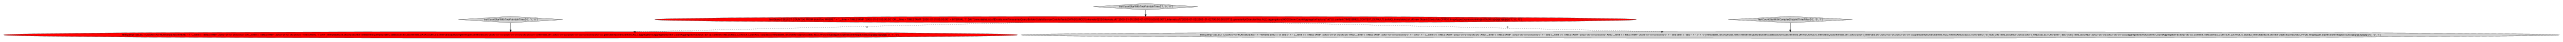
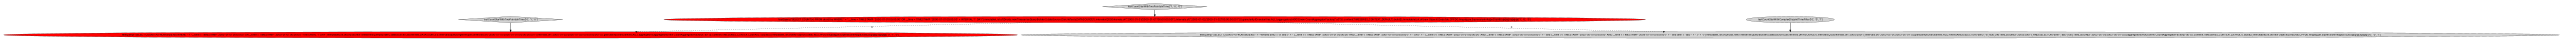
node "testCountStarWithComplexDisjointTimeFilter['0', '0', '1']": shape diamond -> ellipse
